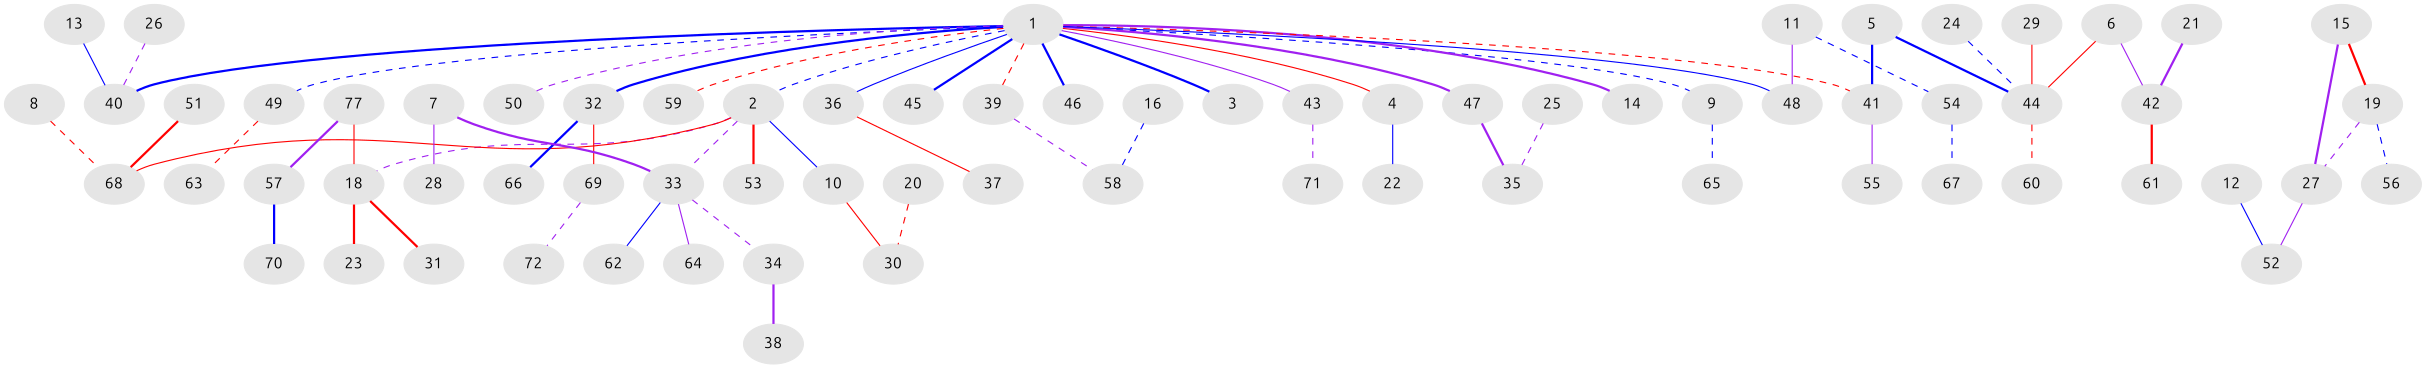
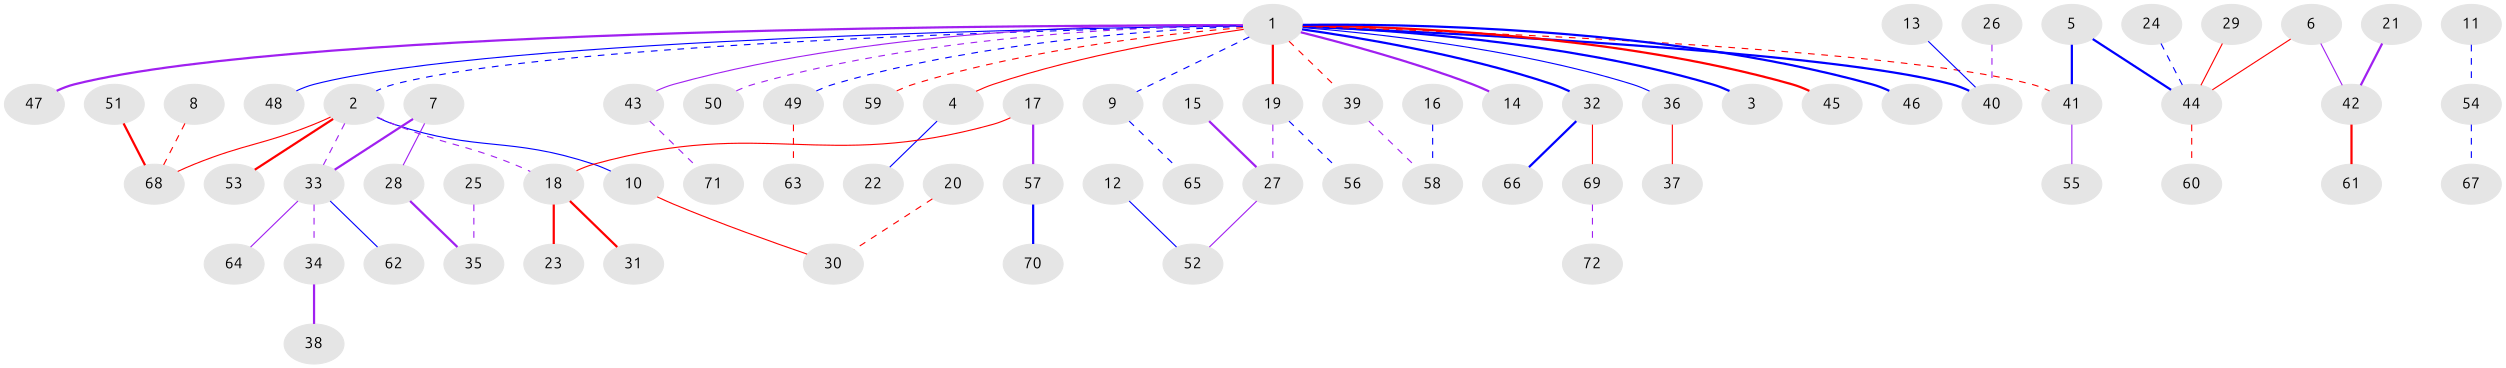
edge "1" -- "45": color blue -> red
edge "11" -- "48": removed
edge "15" -- "19": now "1" -- "19"
node "77": label "77" -> "17"
edge "47" -- "35": now "28" -- "35"
